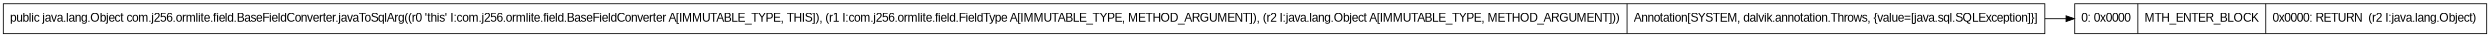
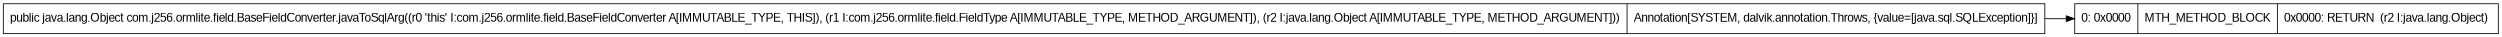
node "0: 0x0000": text "MTH_ENTER_BLOCK" -> "MTH_METHOD_BLOCK"
